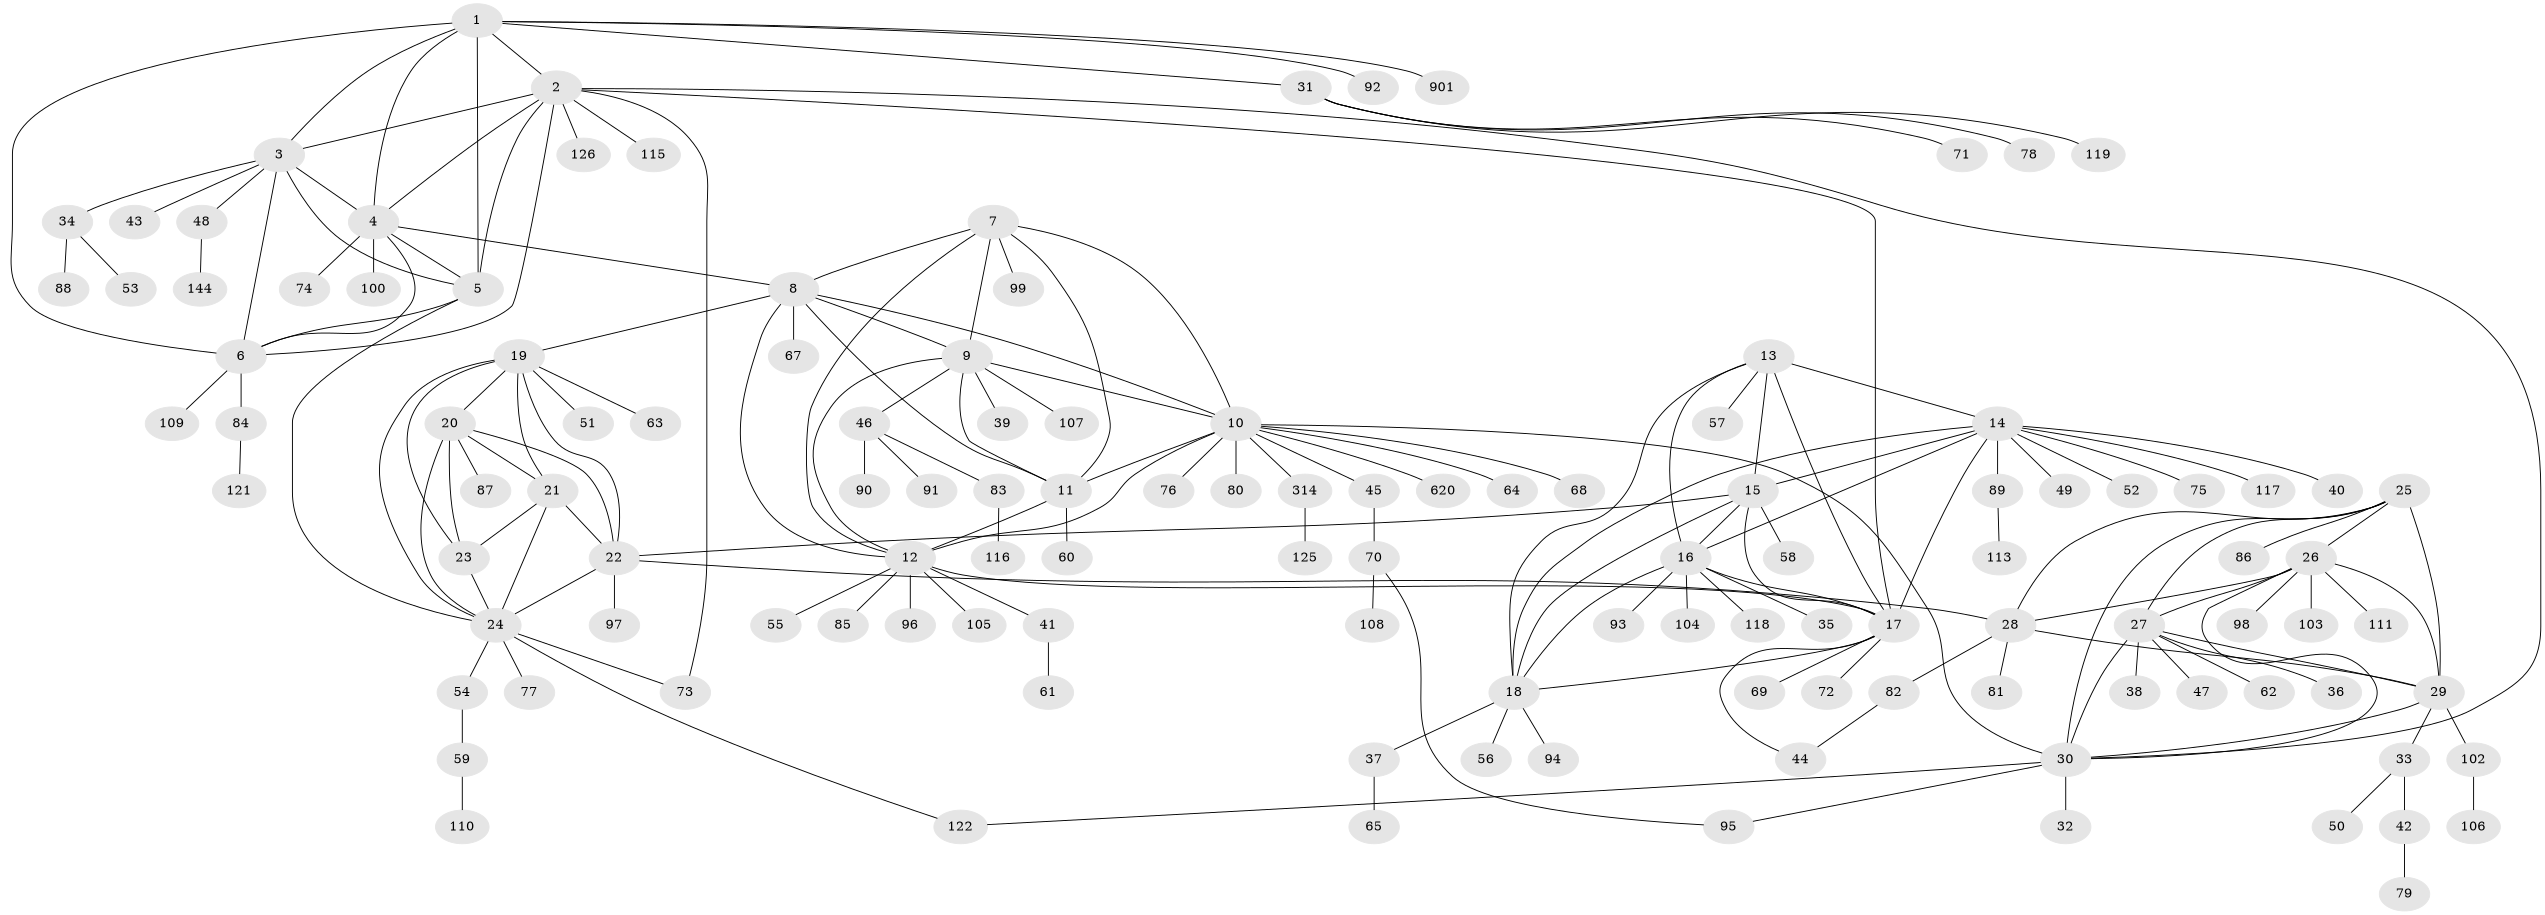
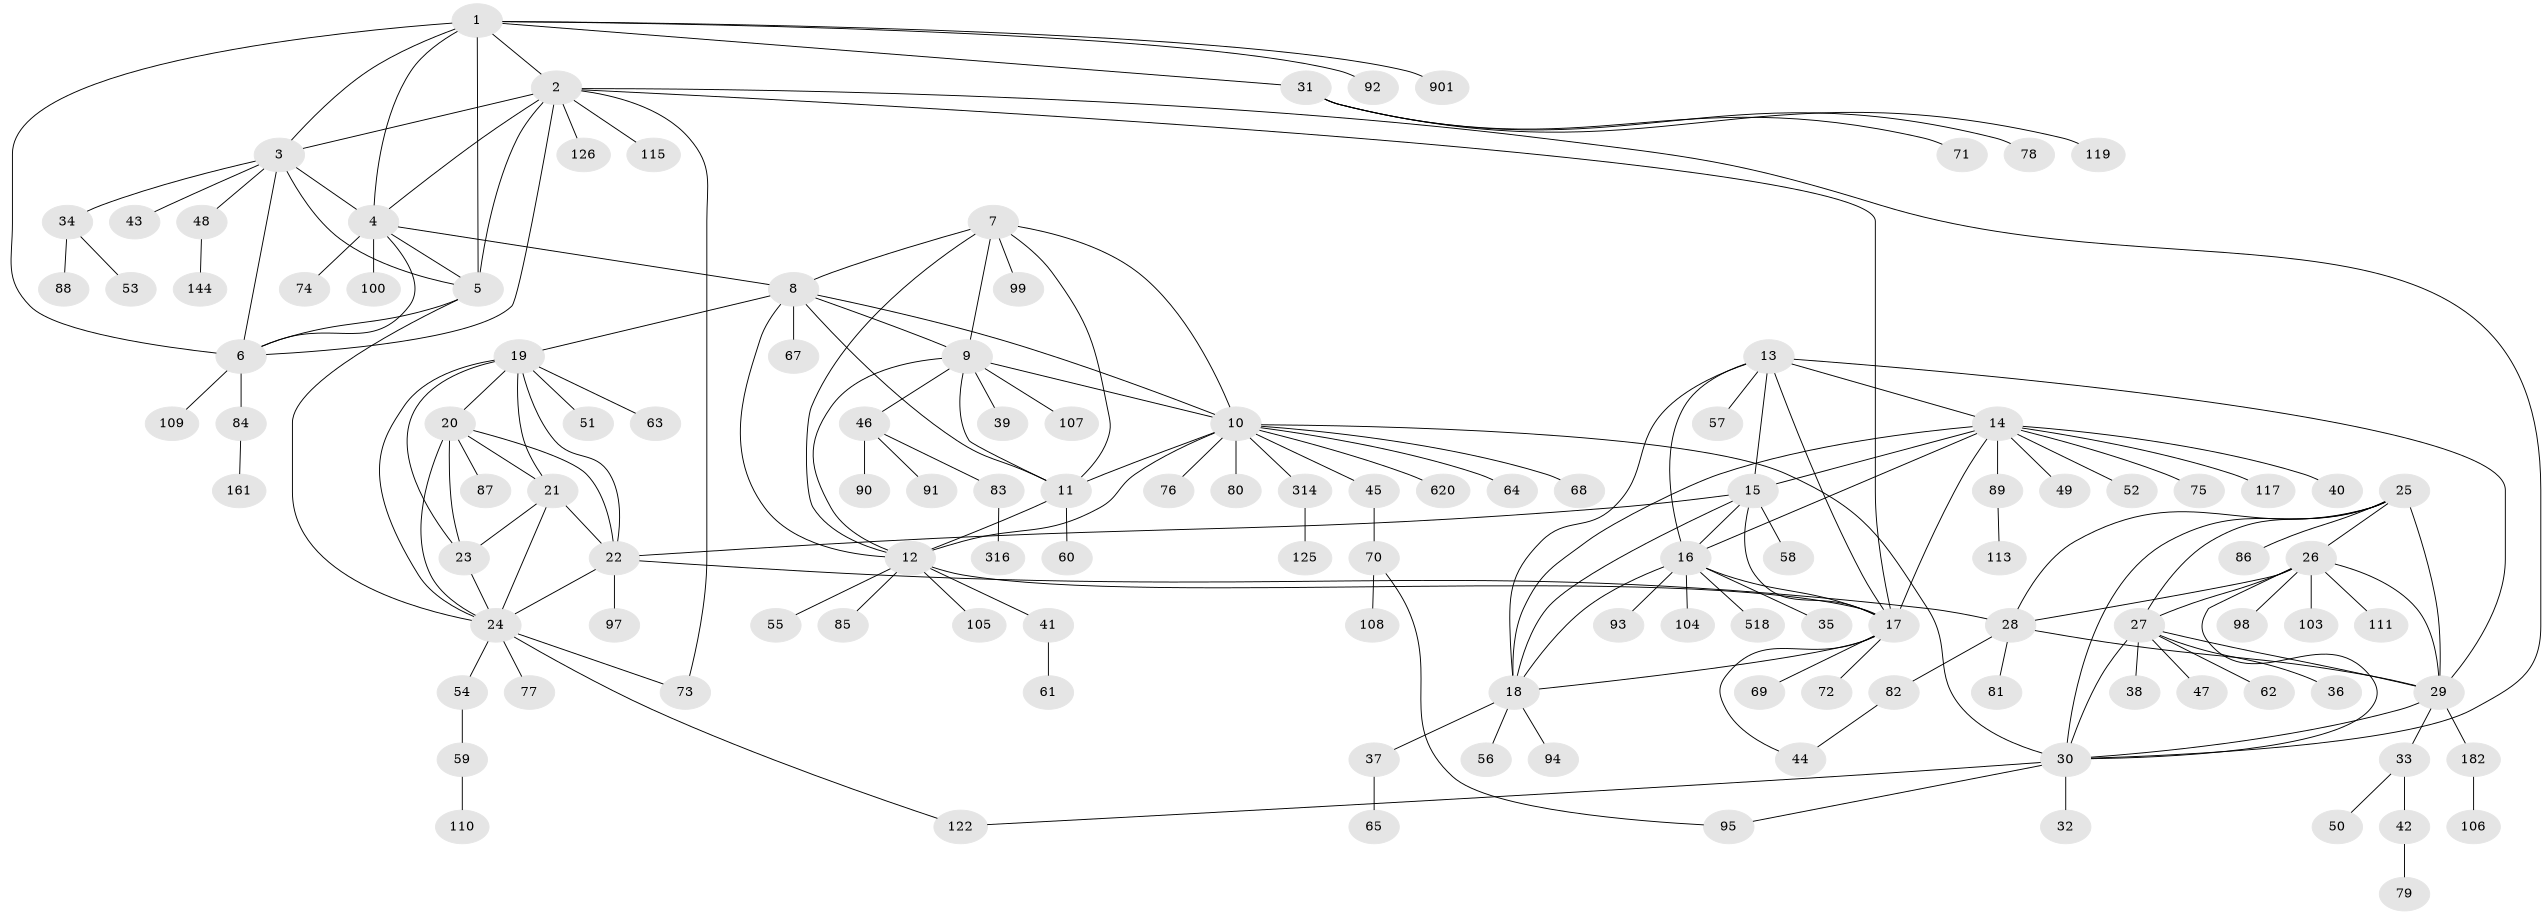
edge "13" -- "29": added
node "121": label "121" -> "161"
node "116": label "116" -> "316"
node "96": removed
node "118": label "118" -> "518"
node "102": label "102" -> "182"
